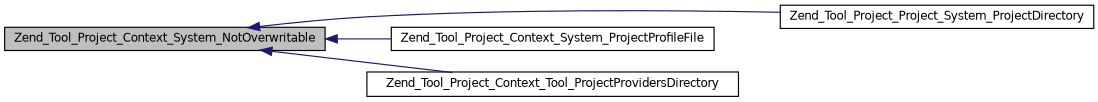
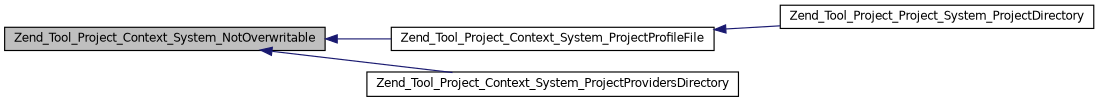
edge "Zend_Tool_Project_Project_System_ProjectDirectory" -> "Zend_Tool_Project_Context_System_NotOverwritable": now "Zend_Tool_Project_Project_System_ProjectDirectory" -> "Zend_Tool_Project_Context_System_ProjectProfileFile"
node "Zend_Tool_Project_Context_Tool_ProjectProvidersDirectory": label "Zend_Tool_Project_Context_Tool_ProjectProvidersDirectory" -> "Zend_Tool_Project_Context_System_ProjectProvidersDirectory"
